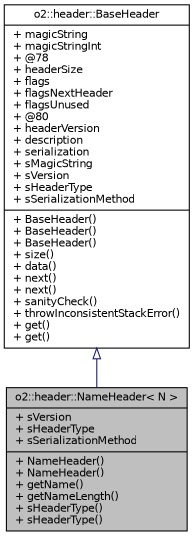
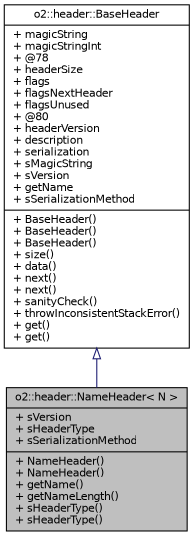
node "o2::header::BaseHeader": text "+ sHeaderType" -> "+ getName"
